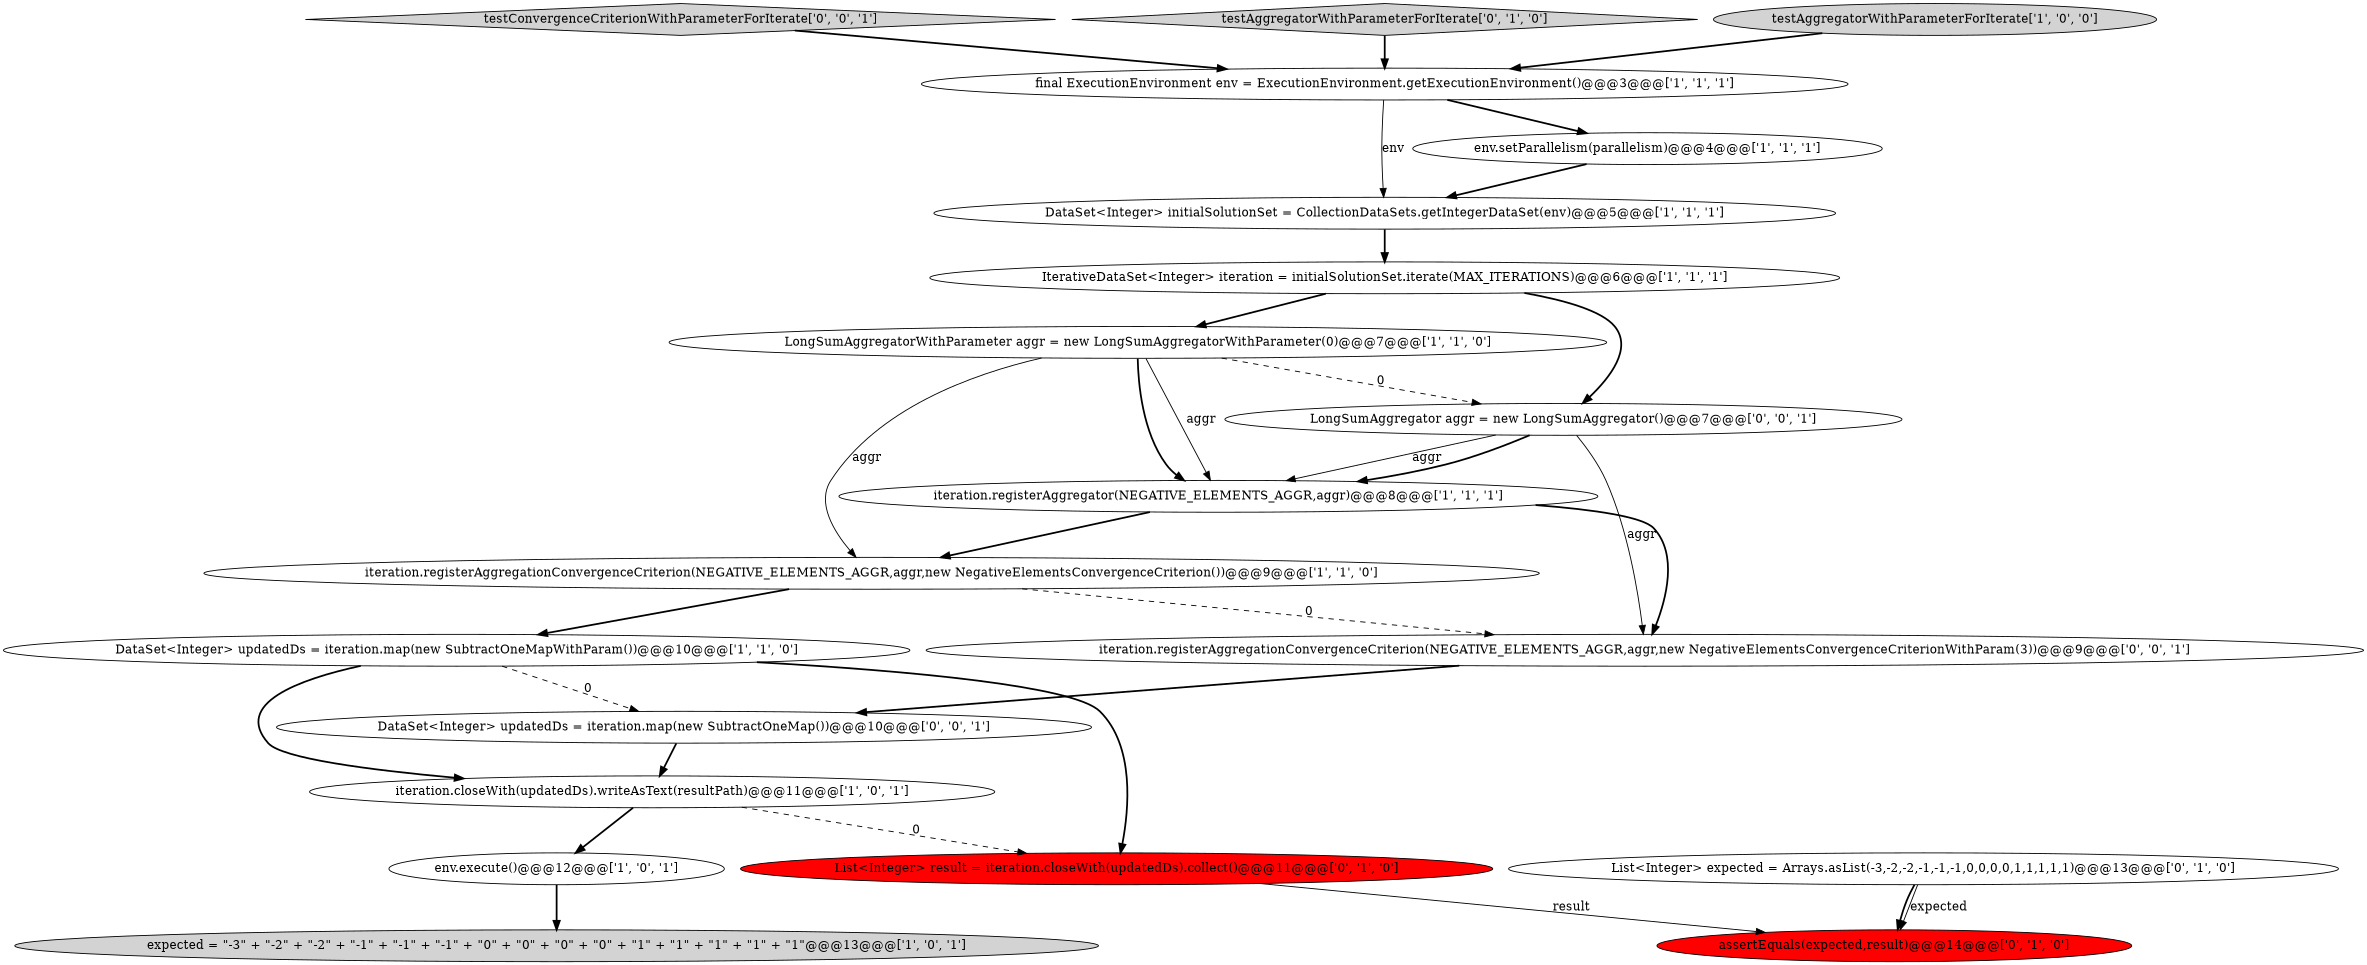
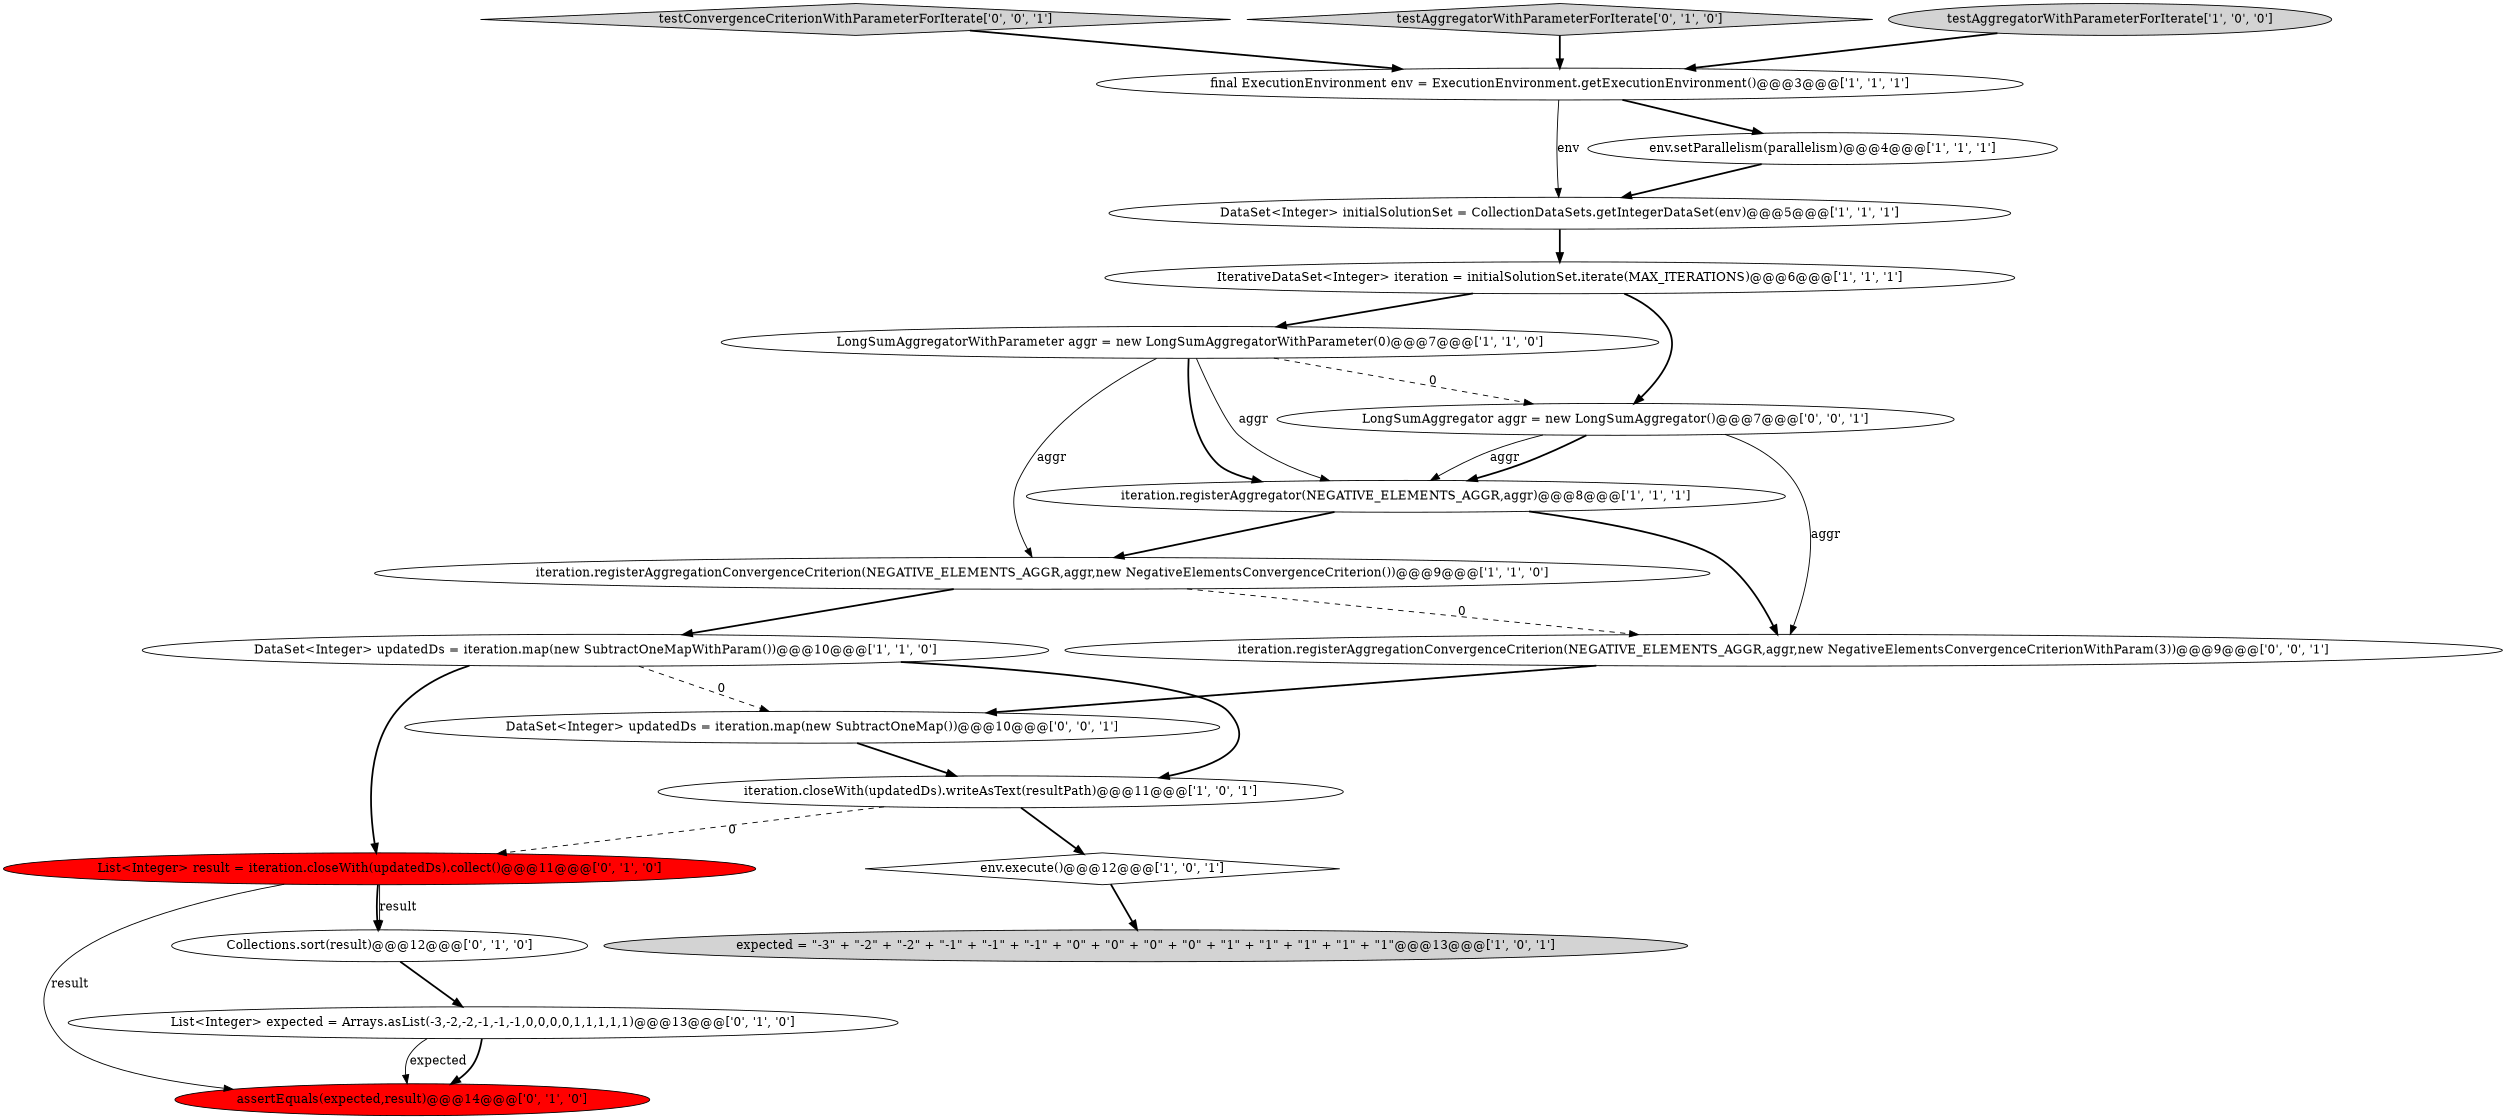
node "env.execute()@@@12@@@['1', '0', '1']": shape ellipse -> diamond
node "Collections.sort(result)@@@12@@@['0', '1', '0']": added
